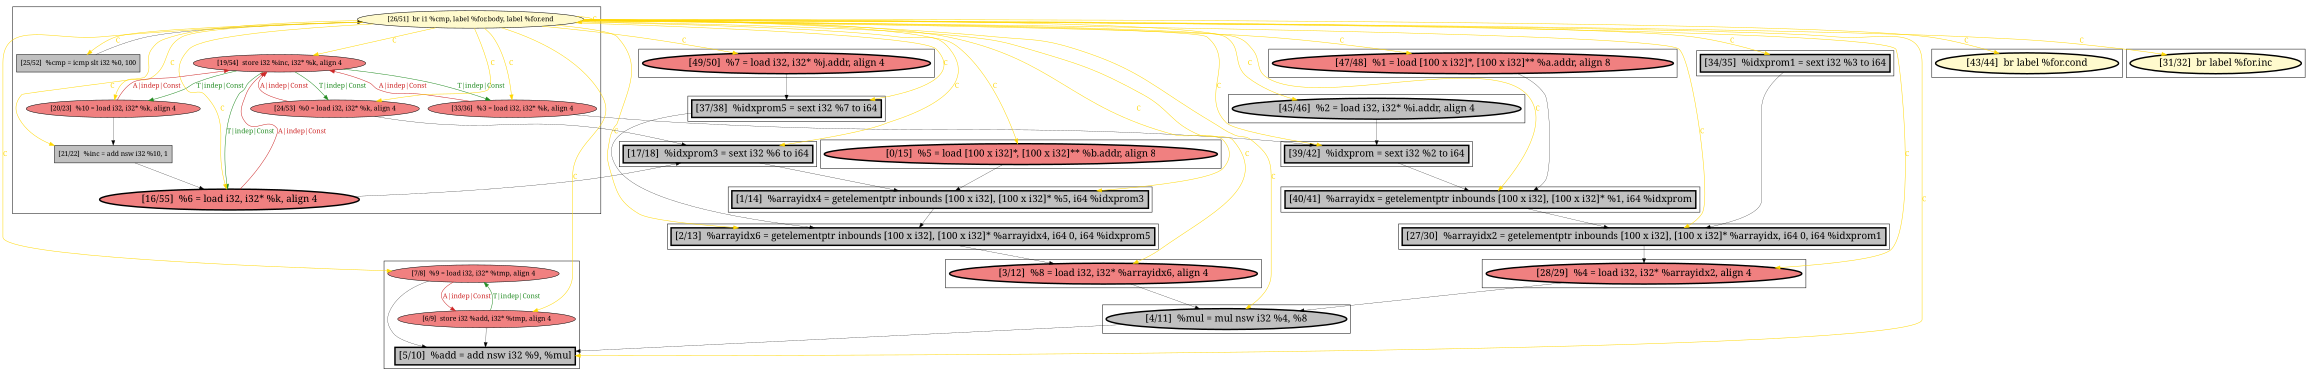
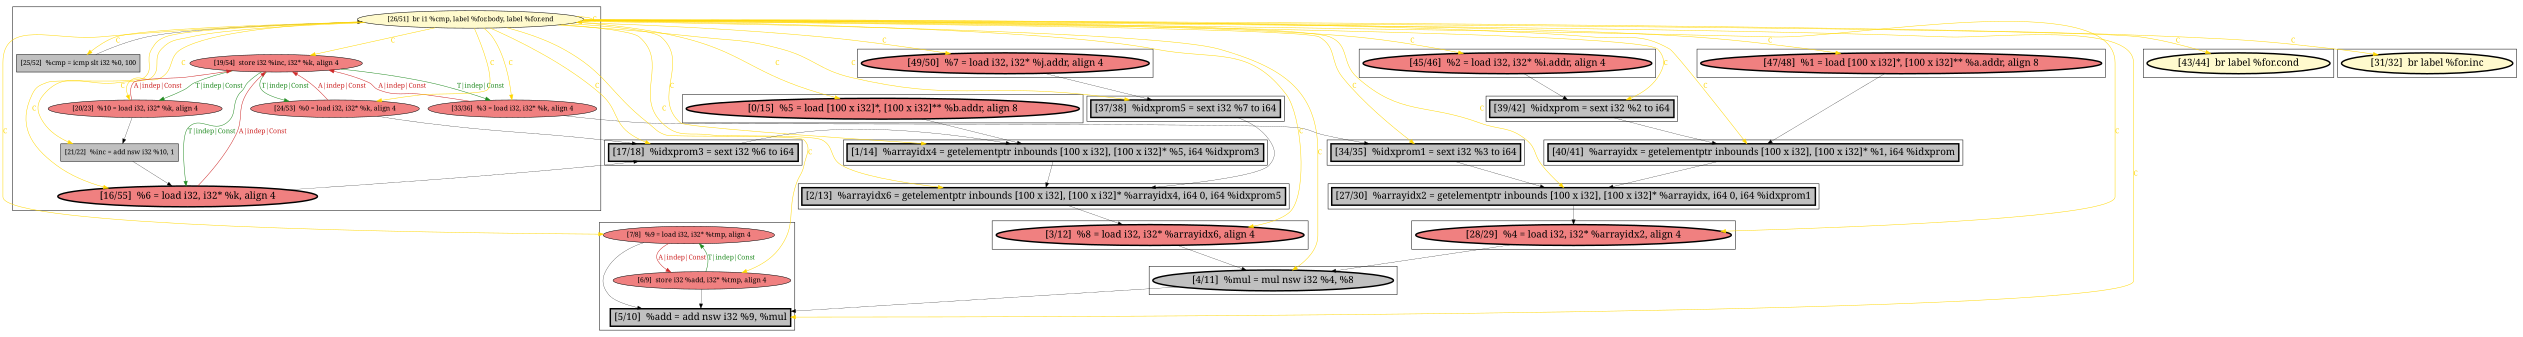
node "[45/46]  %2 = load i32, i32* %i.addr, align 4": fillcolor grey -> lightcoral
edge "[33/36]  %3 = load i32, i32* %k, align 4" -> "[39/42]  %idxprom = sext i32 %2 to i64": now "[33/36]  %3 = load i32, i32* %k, align 4" -> "[34/35]  %idxprom1 = sext i32 %3 to i64"
